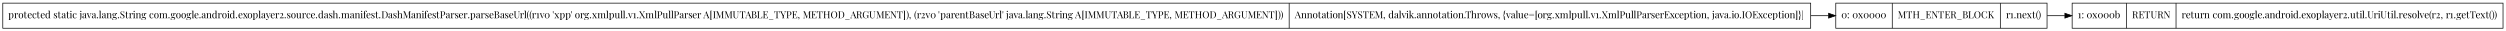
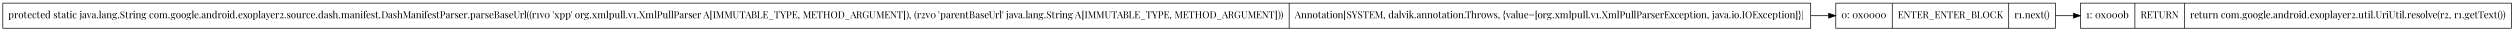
node "0: 0x0000": text "MTH_ENTER_BLOCK" -> "ENTER_ENTER_BLOCK"
